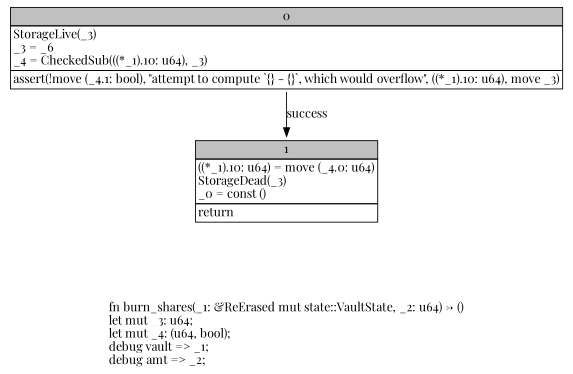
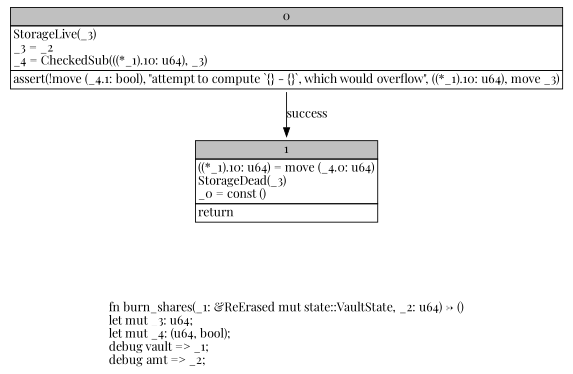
node "0": text "_3 = _6" -> "_3 = _2"
